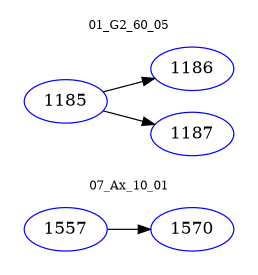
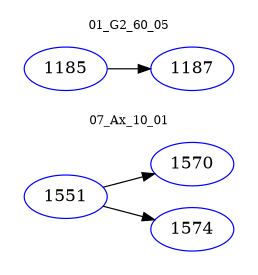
node "1186": removed
node "1557": label "1557" -> "1551"
node "1574": added
